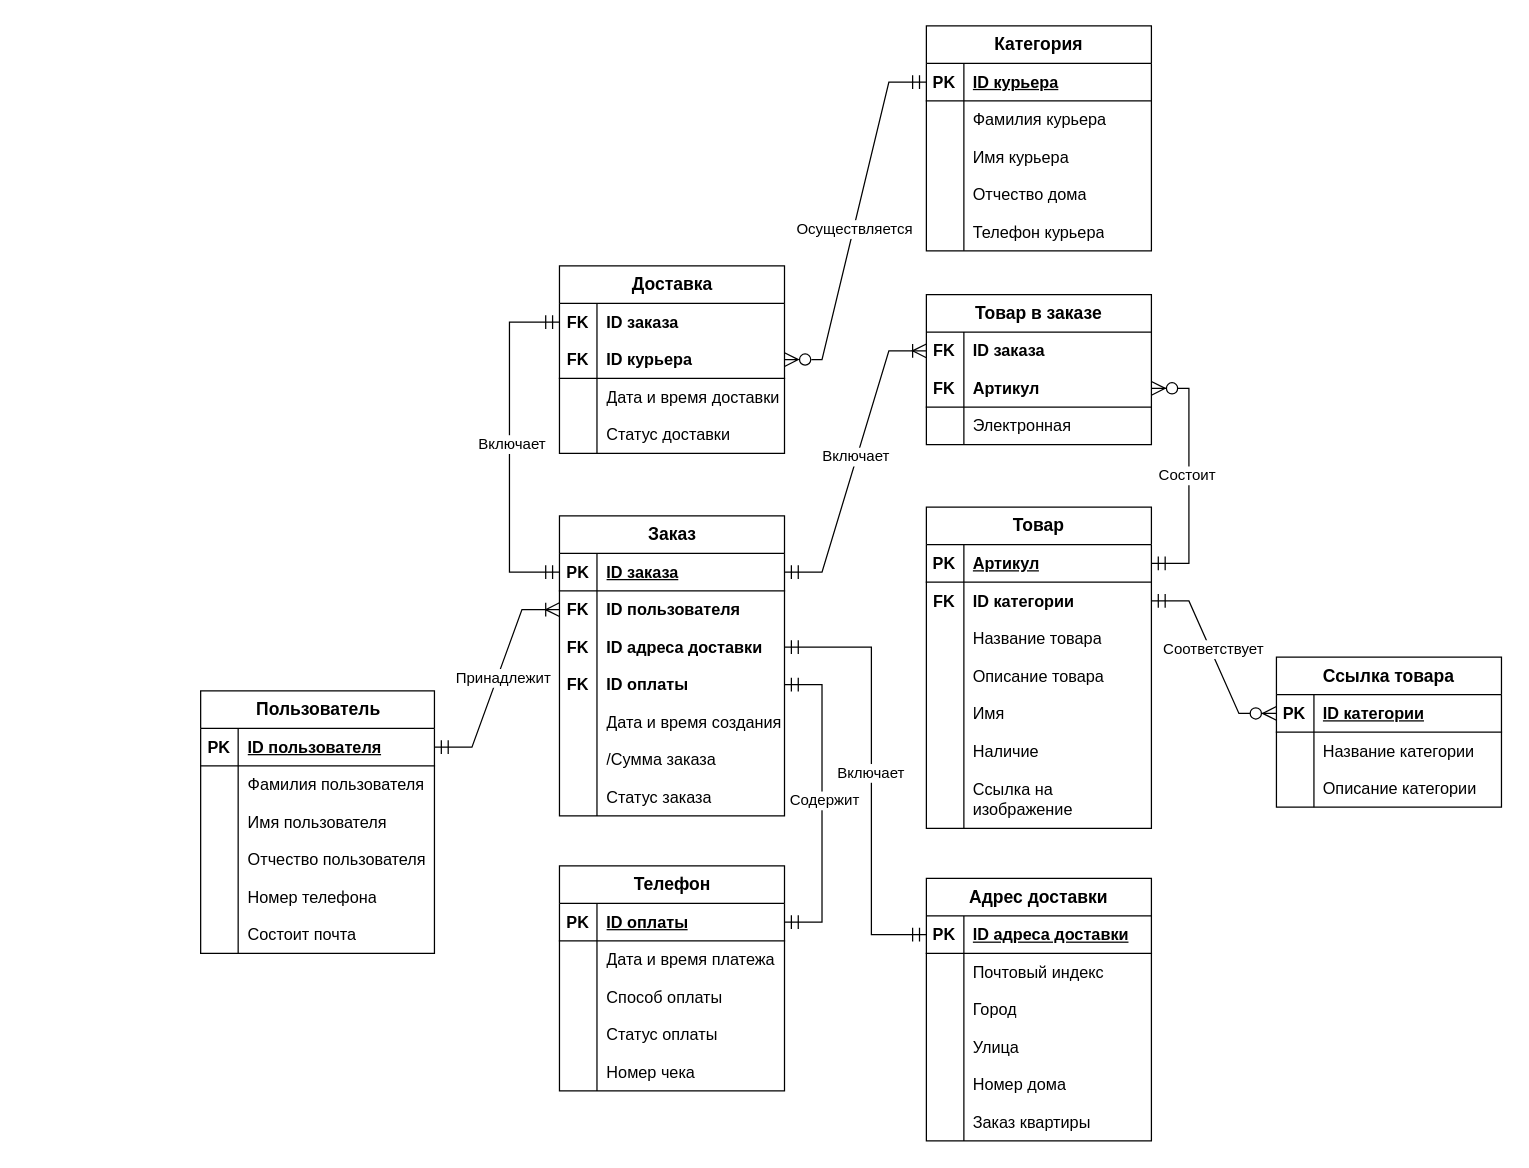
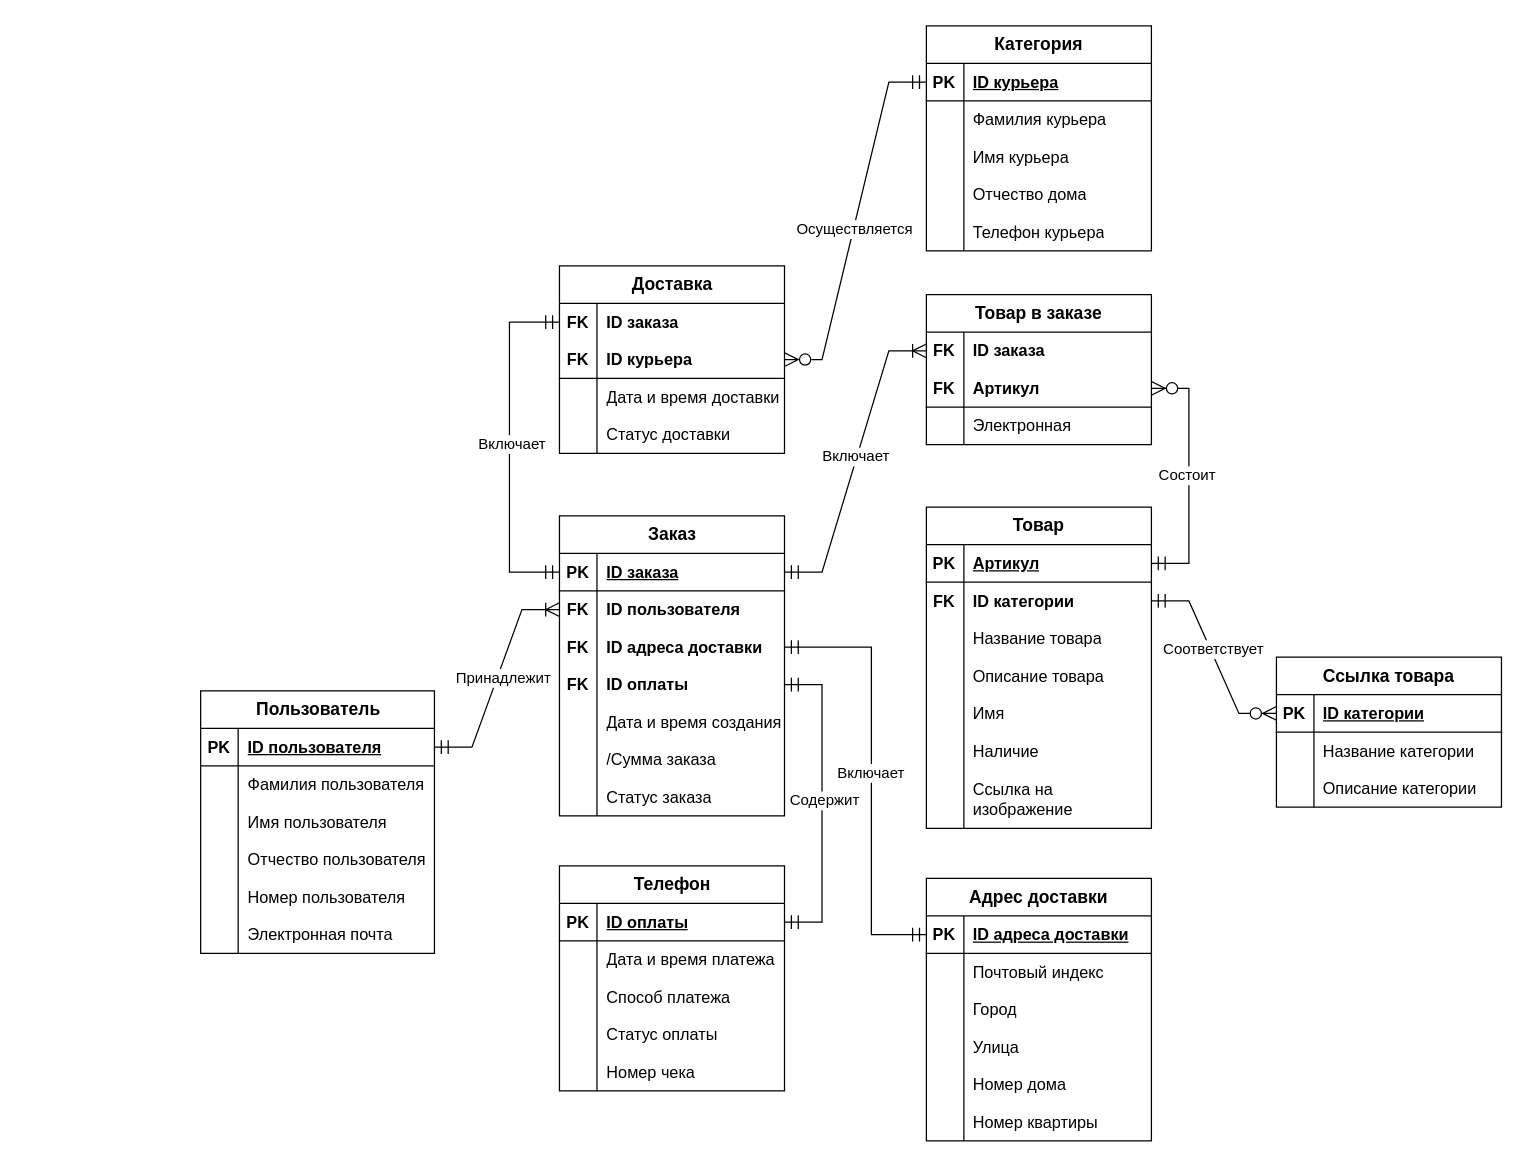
node "Номер телефона": label "Номер телефона" -> "Номер пользователя"
node "Состоит почта": label "Состоит почта" -> "Электронная почта"
node "Способ оплаты": label "Способ оплаты" -> "Способ платежа"
node "Заказ квартиры": label "Заказ квартиры" -> "Номер квартиры"
